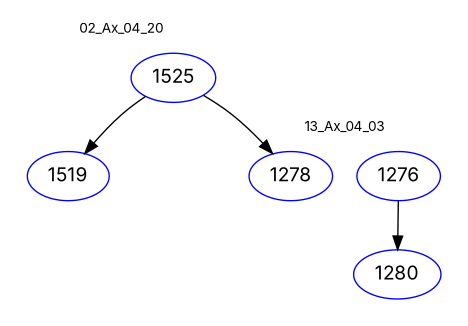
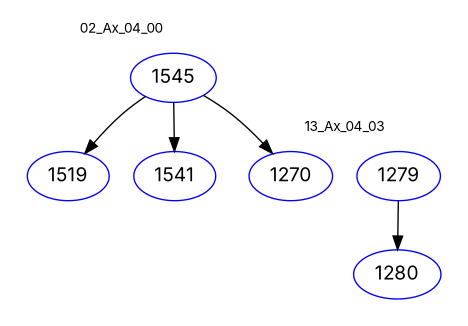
cluster "02_Ax_04_20": label "02_Ax_04_20" -> "02_Ax_04_00"
node "1525": label "1525" -> "1545"
node "1541": added
node "1278": label "1278" -> "1270"
node "1276": label "1276" -> "1279"
